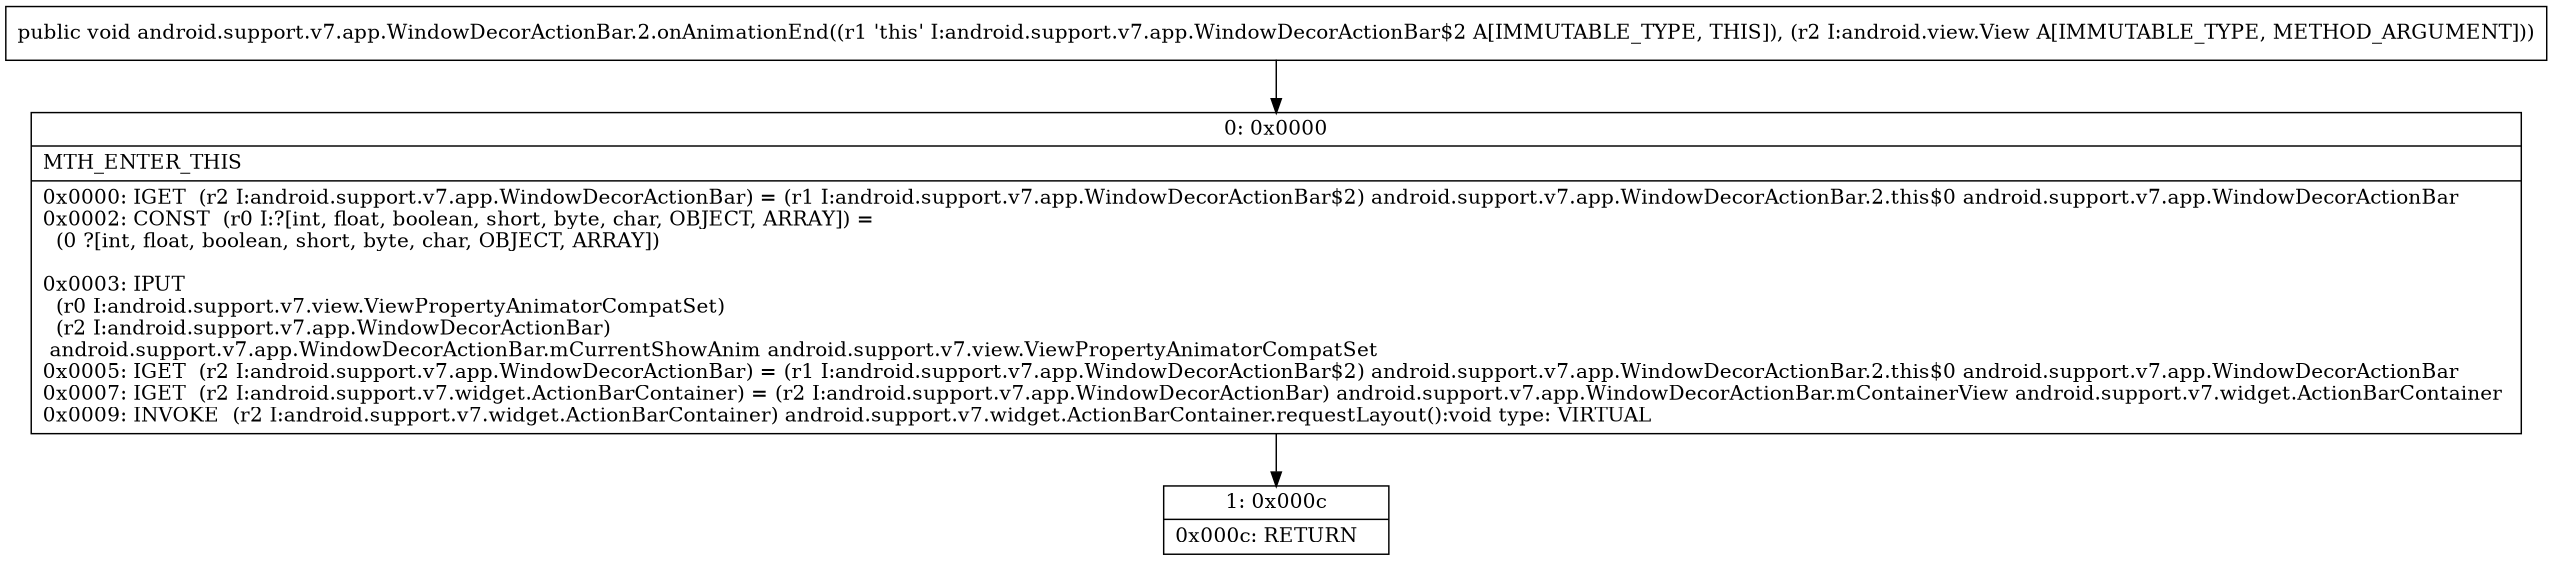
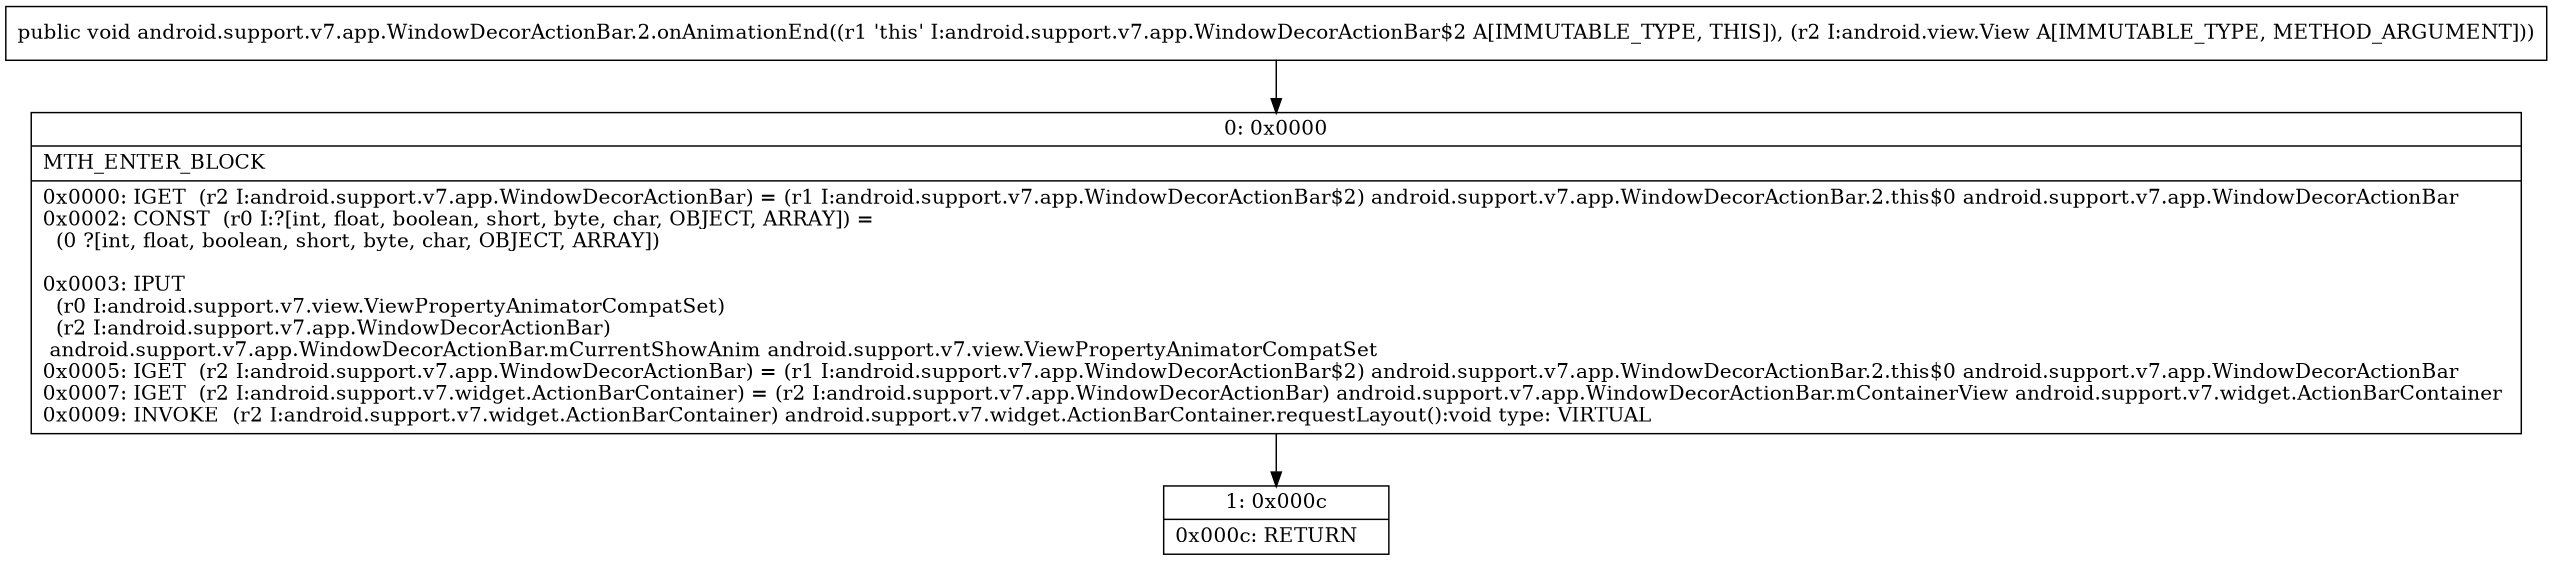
node "0: 0x0000": text "MTH_ENTER_THIS" -> "MTH_ENTER_BLOCK"
